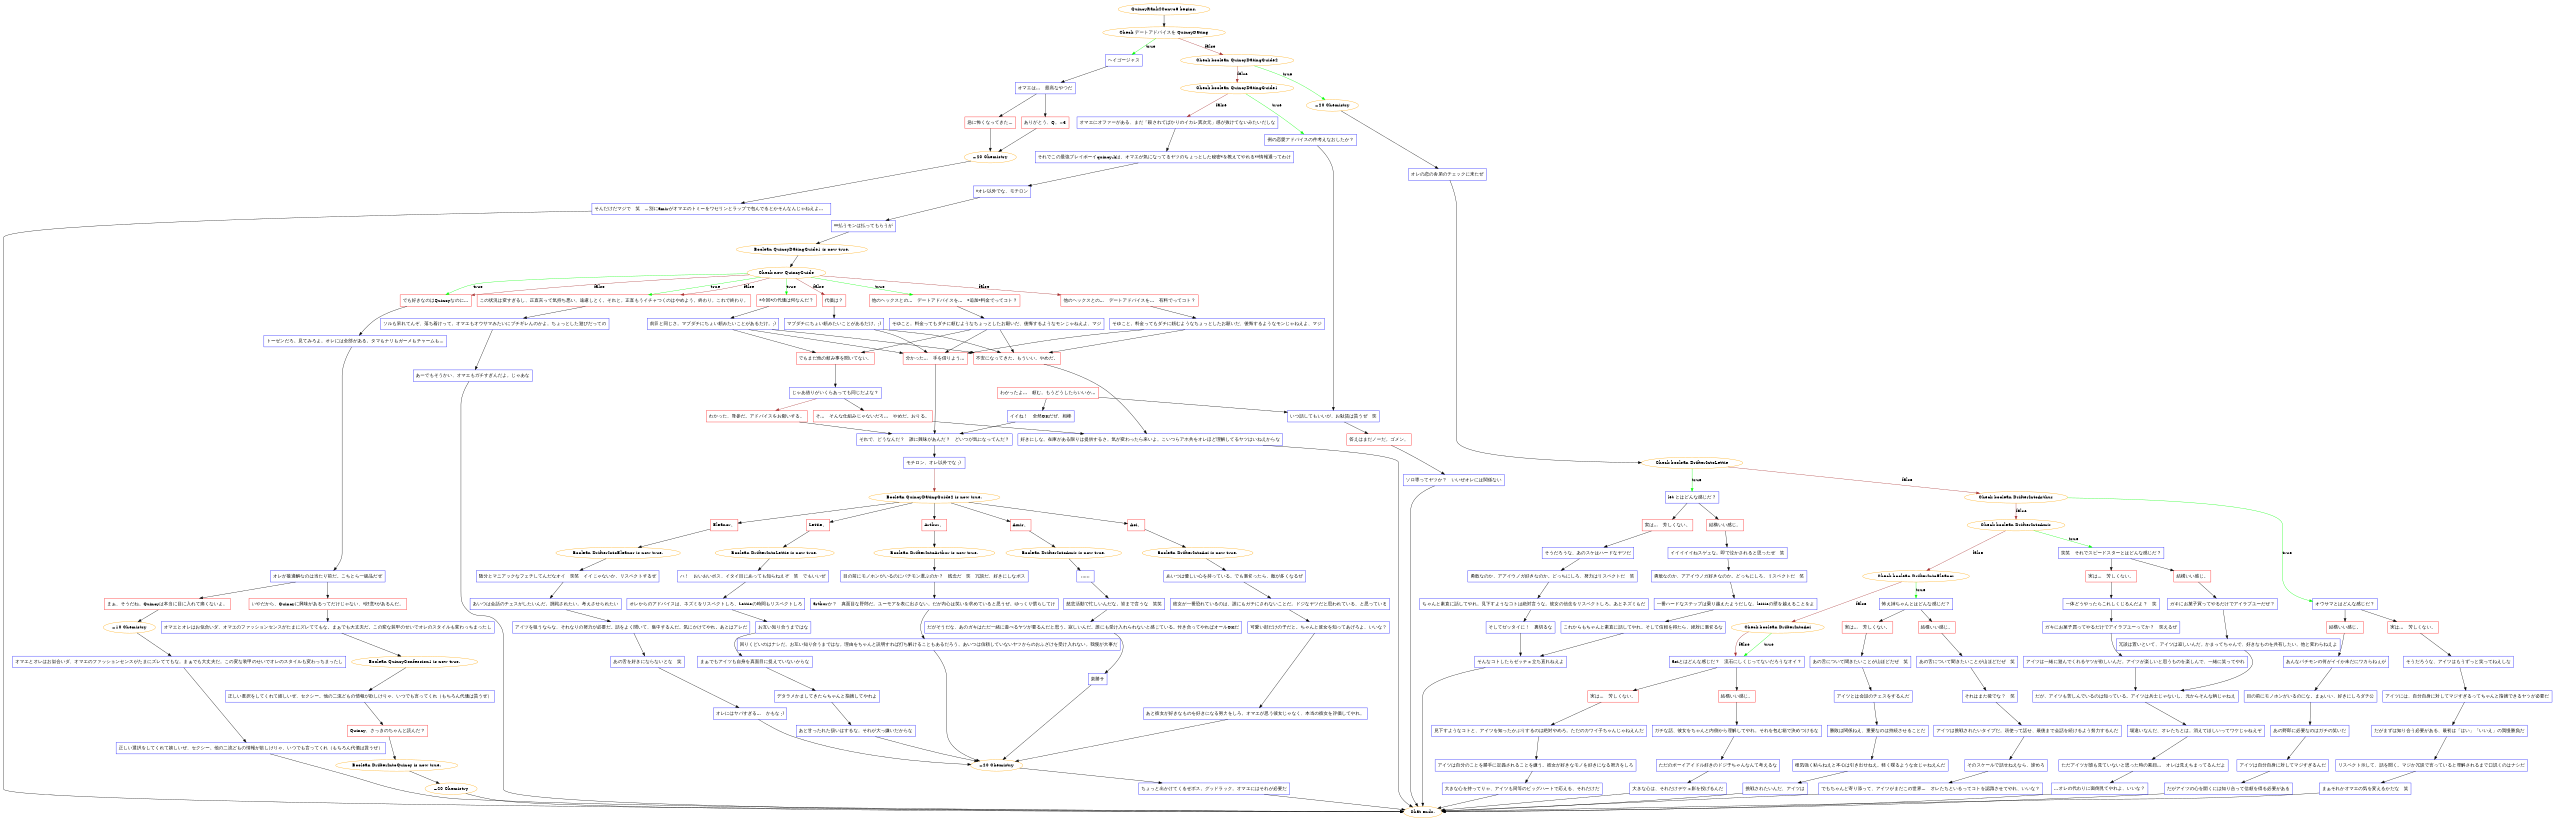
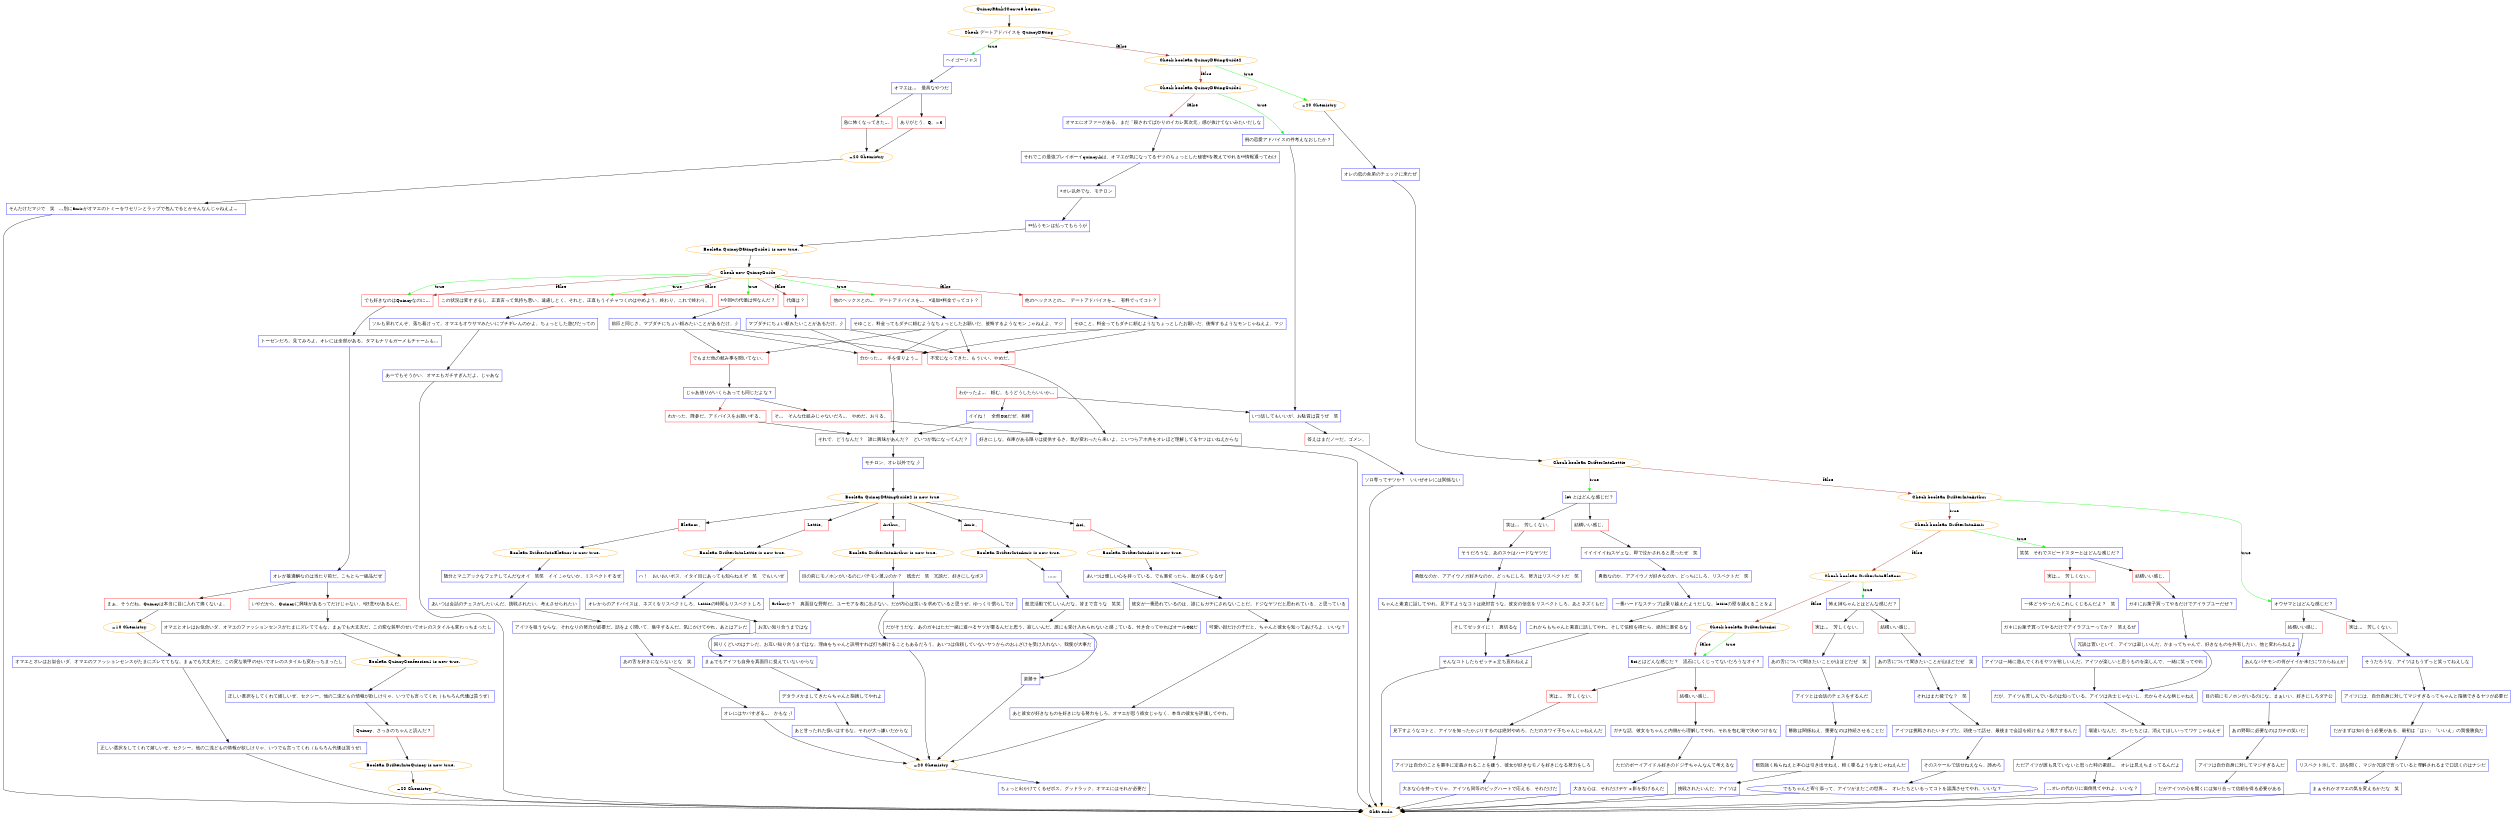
edge "モチロン、オレ以外でな ;)" -> "Boolean QuincyDatingGuide2 is now true.": color brown -> black
edge "Check boolean DrifterIntoArthur" -> "Check boolean DrifterIntoAmir": label "false" -> "true"
node "でもちゃんと寄り添って、アイツがまだこの世界…　オレたちといるってコトを認識させてやれ、いいな？": shape box -> ellipse
